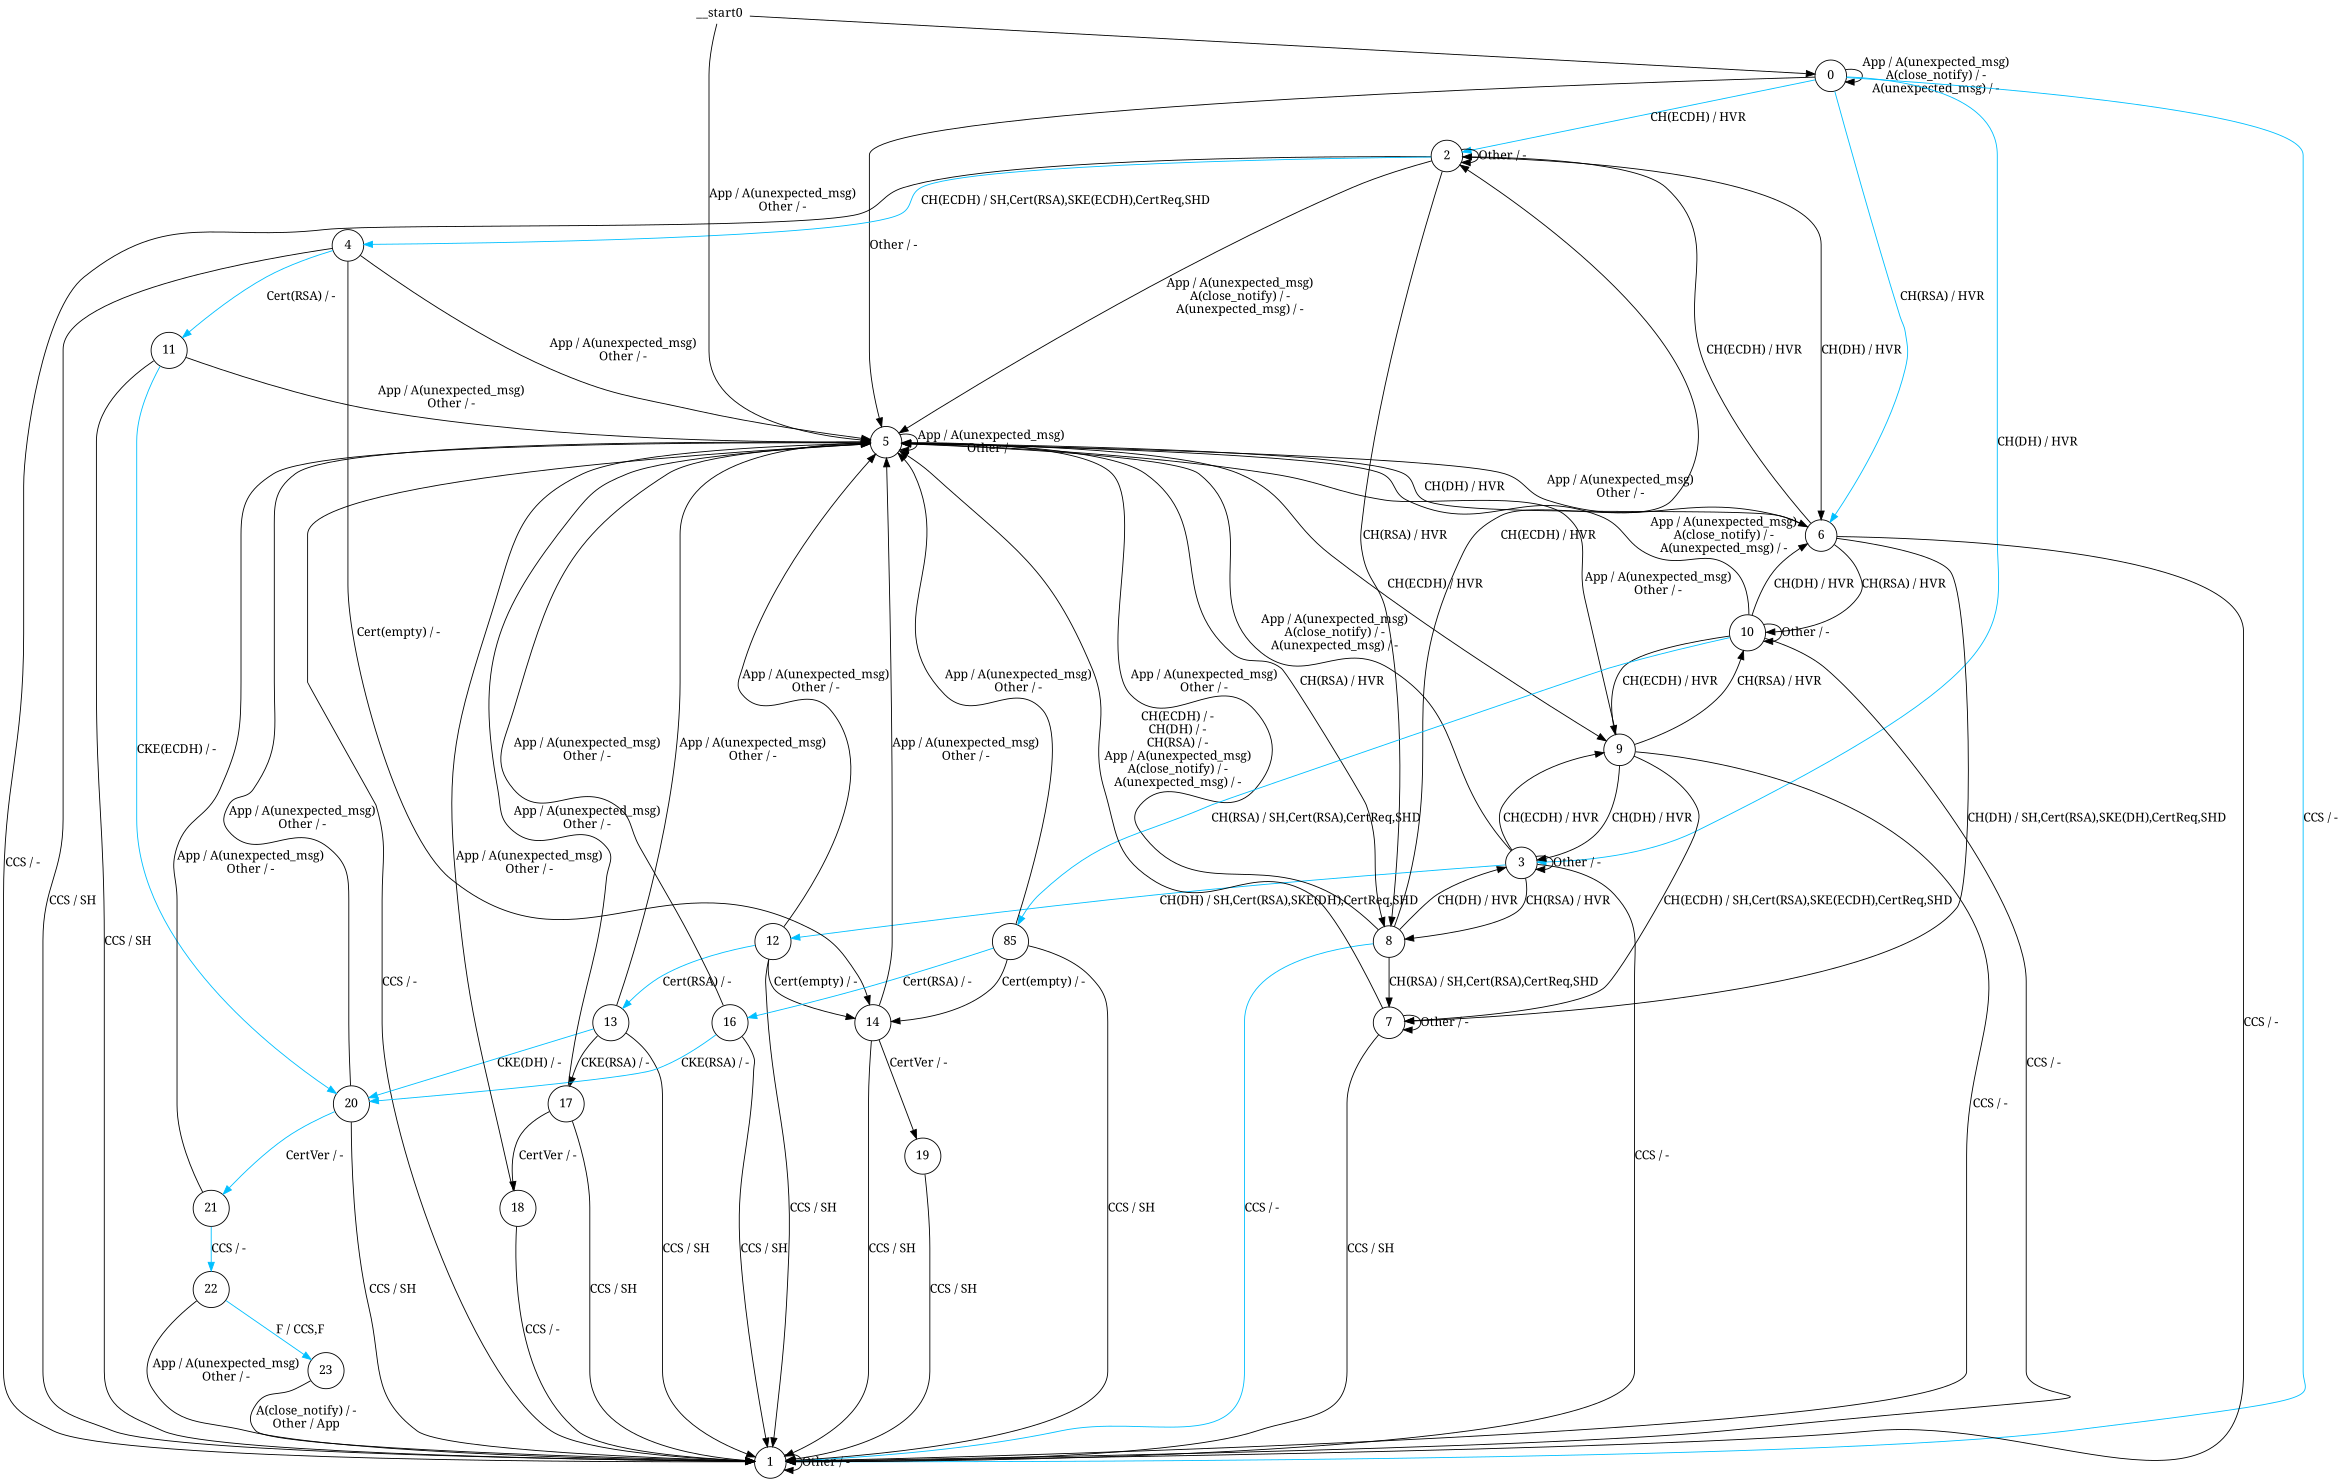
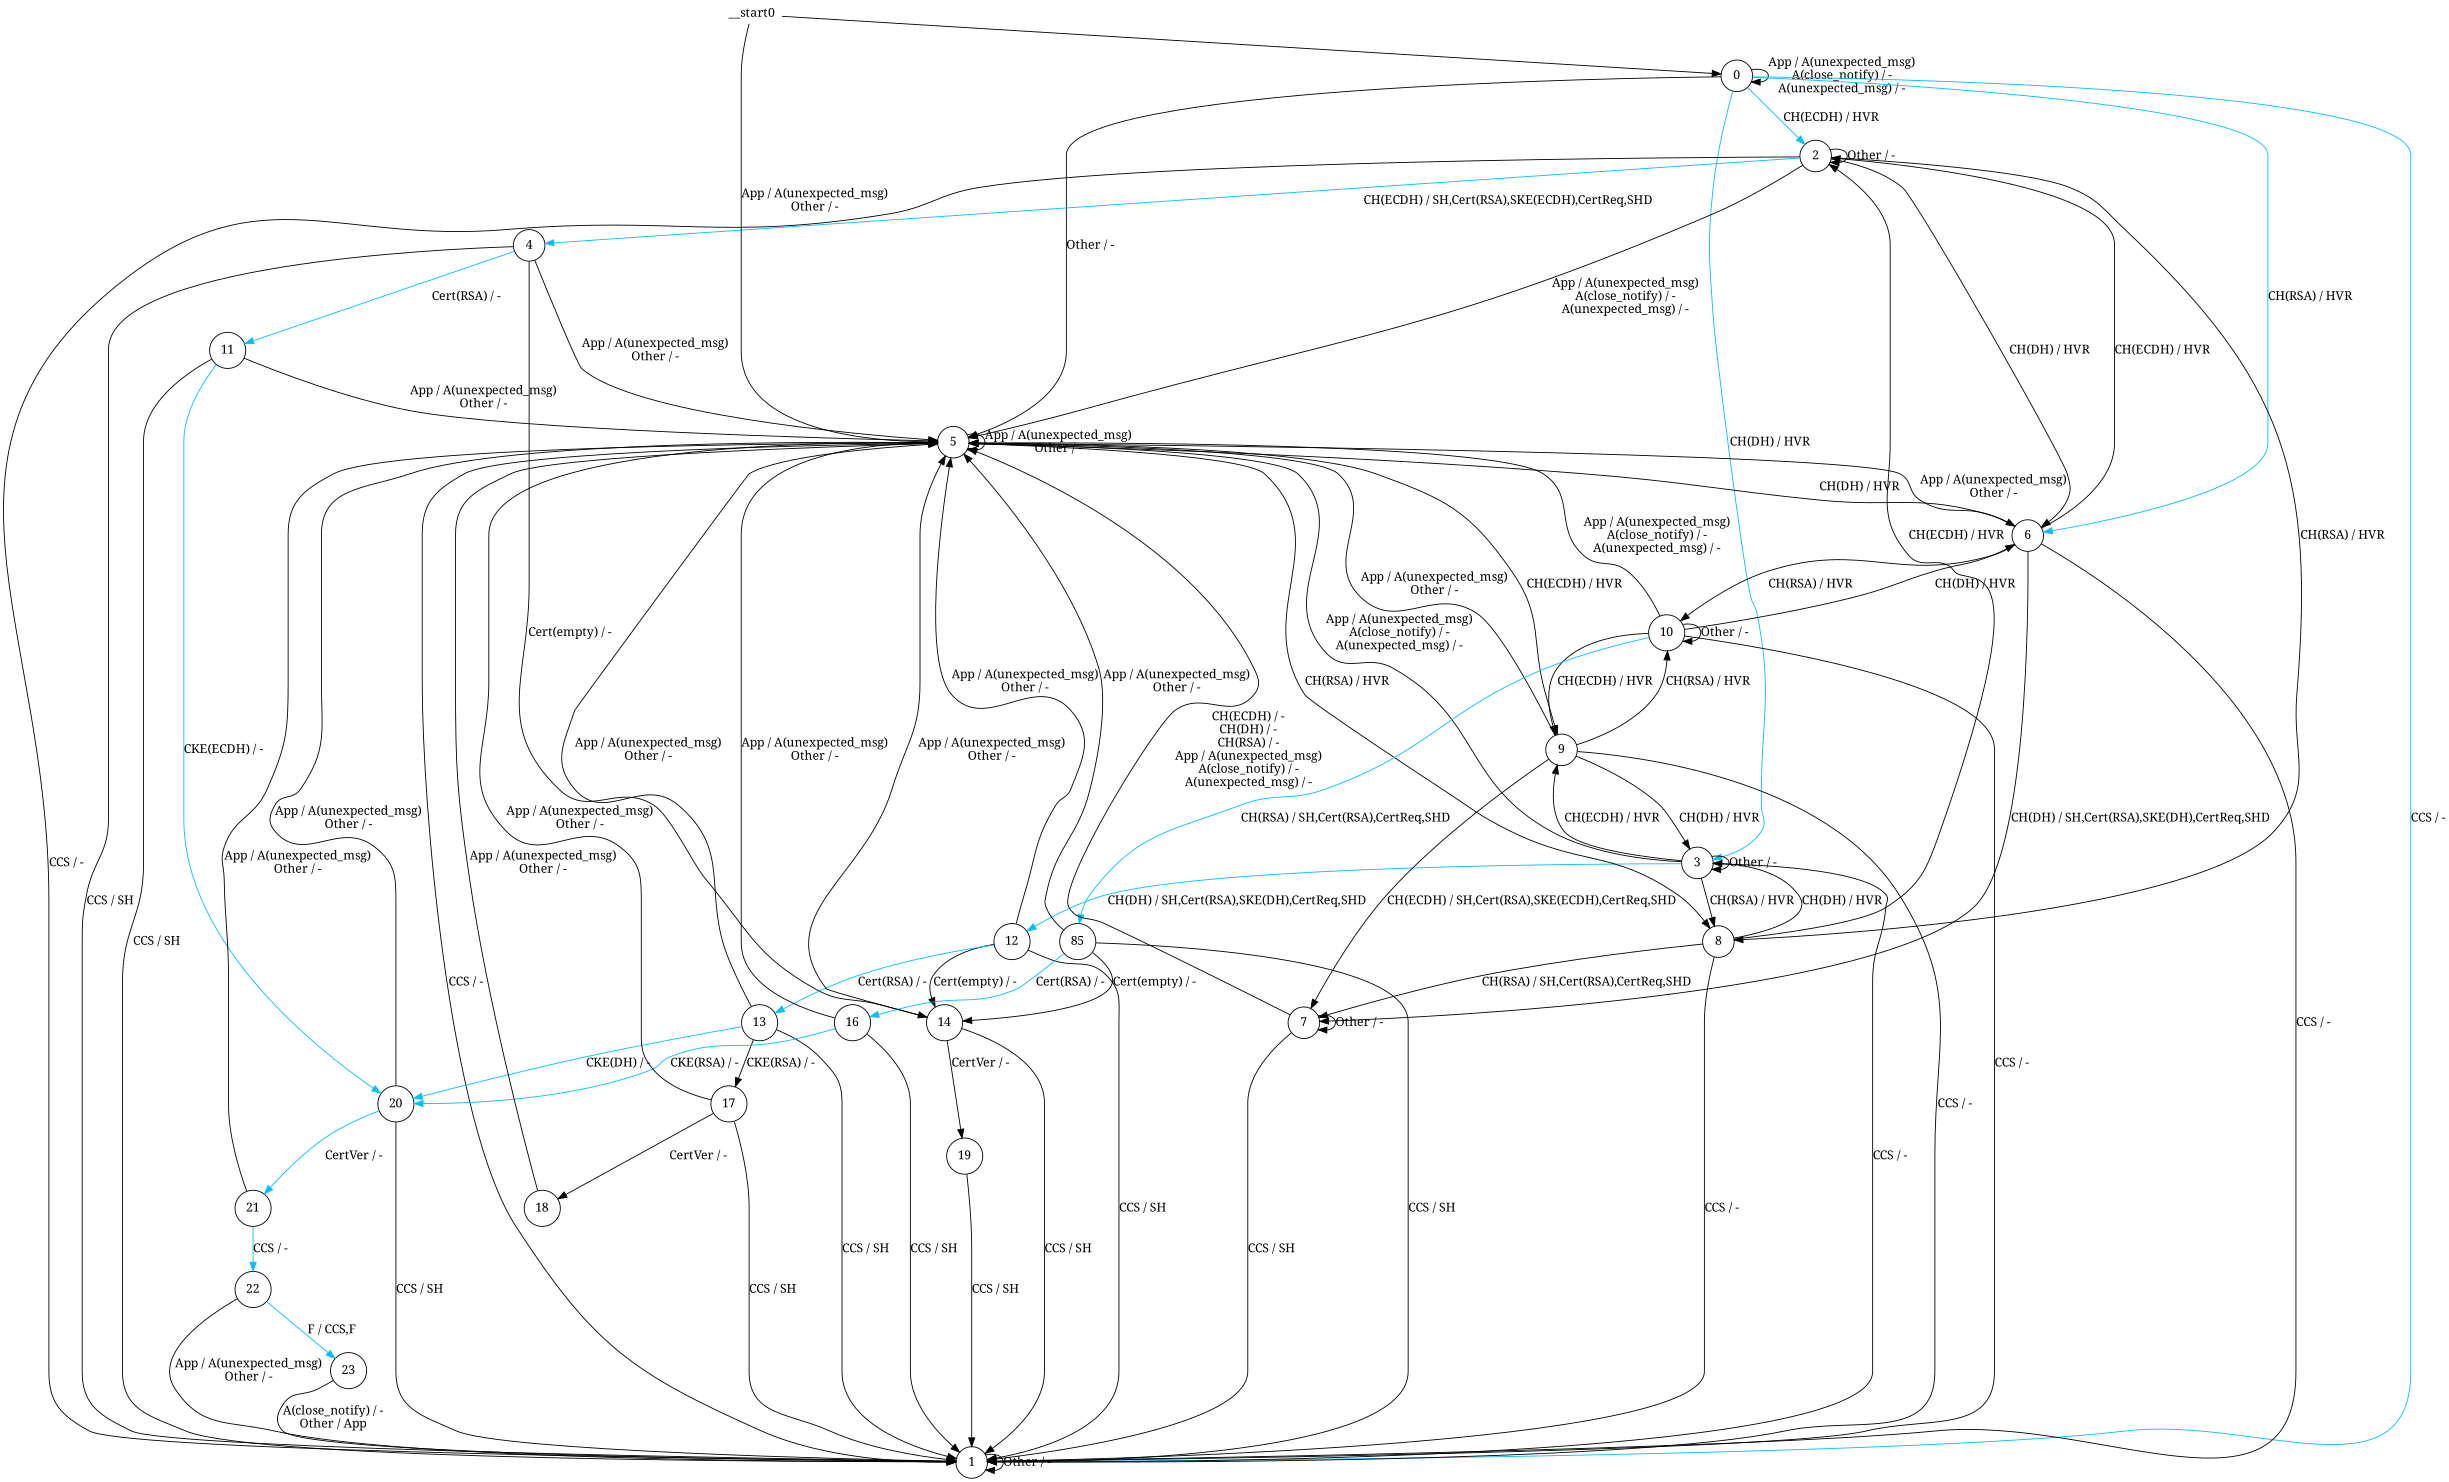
edge "8" -> "5": removed, label "App / A(unexpected_msg) Other / -"
edge "8" -> "1": color deepskyblue -> black
edge "18" -> "1": removed, label "CCS / -"
